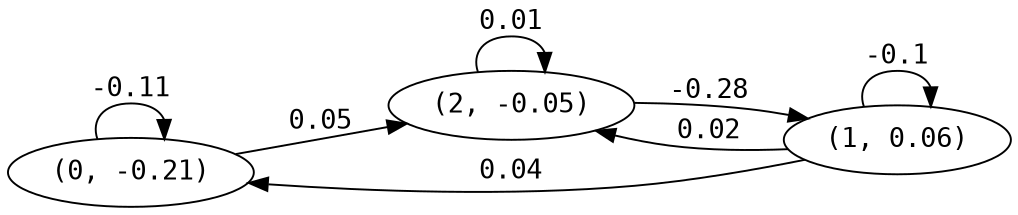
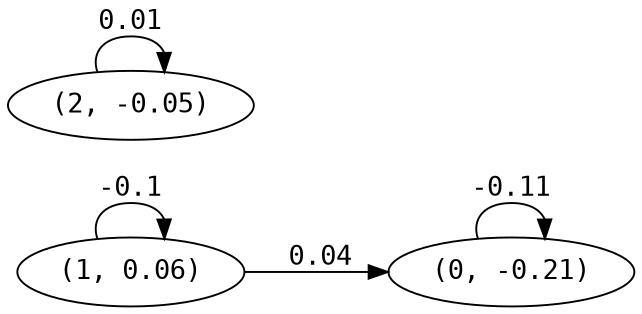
edge "(2, -0.05)" -> "(1, 0.06)": removed, label "-0.28"
edge "(0, -0.21)" -> "(2, -0.05)": removed, label "0.05"
edge "(1, 0.06)" -> "(2, -0.05)": removed, label "0.02"
